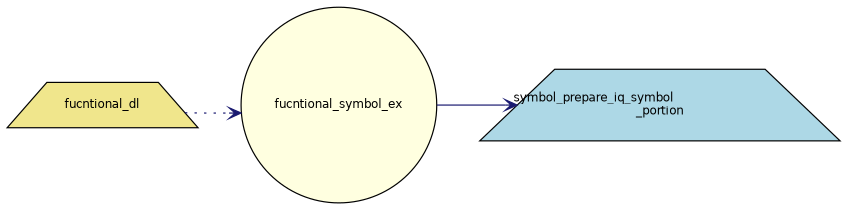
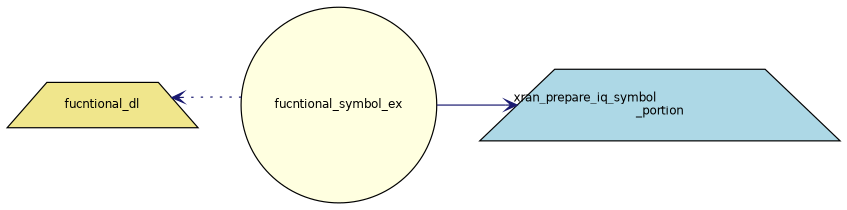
node "symbol_prepare_iq_symbol _portion": label "symbol_prepare_iq_symbol _portion" -> "xran_prepare_iq_symbol _portion"
edge "fucntional_dl" -> "fucntional_symbol_ex": reversed
